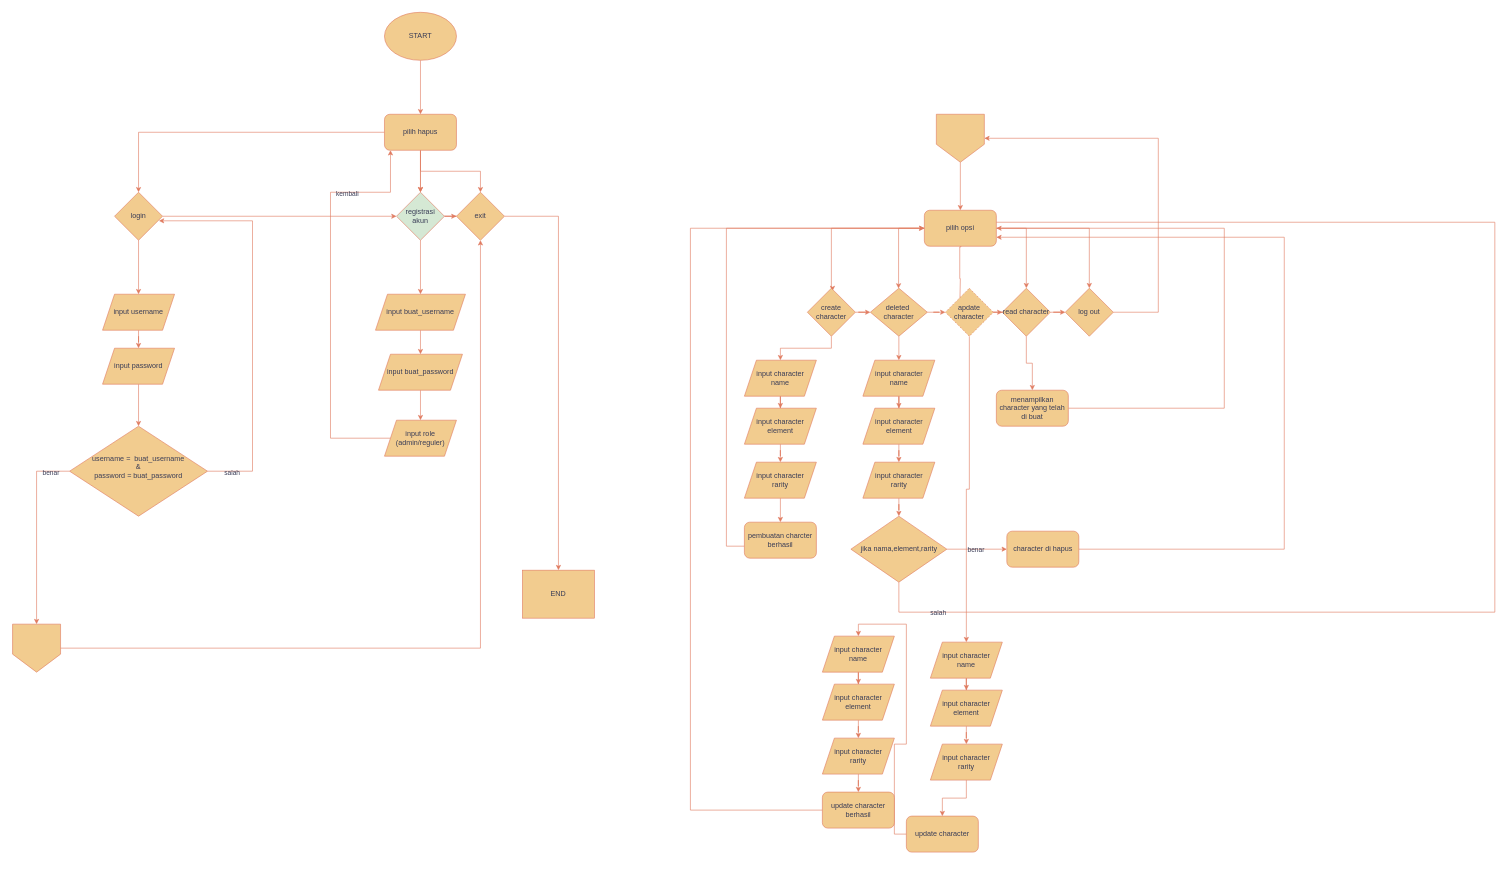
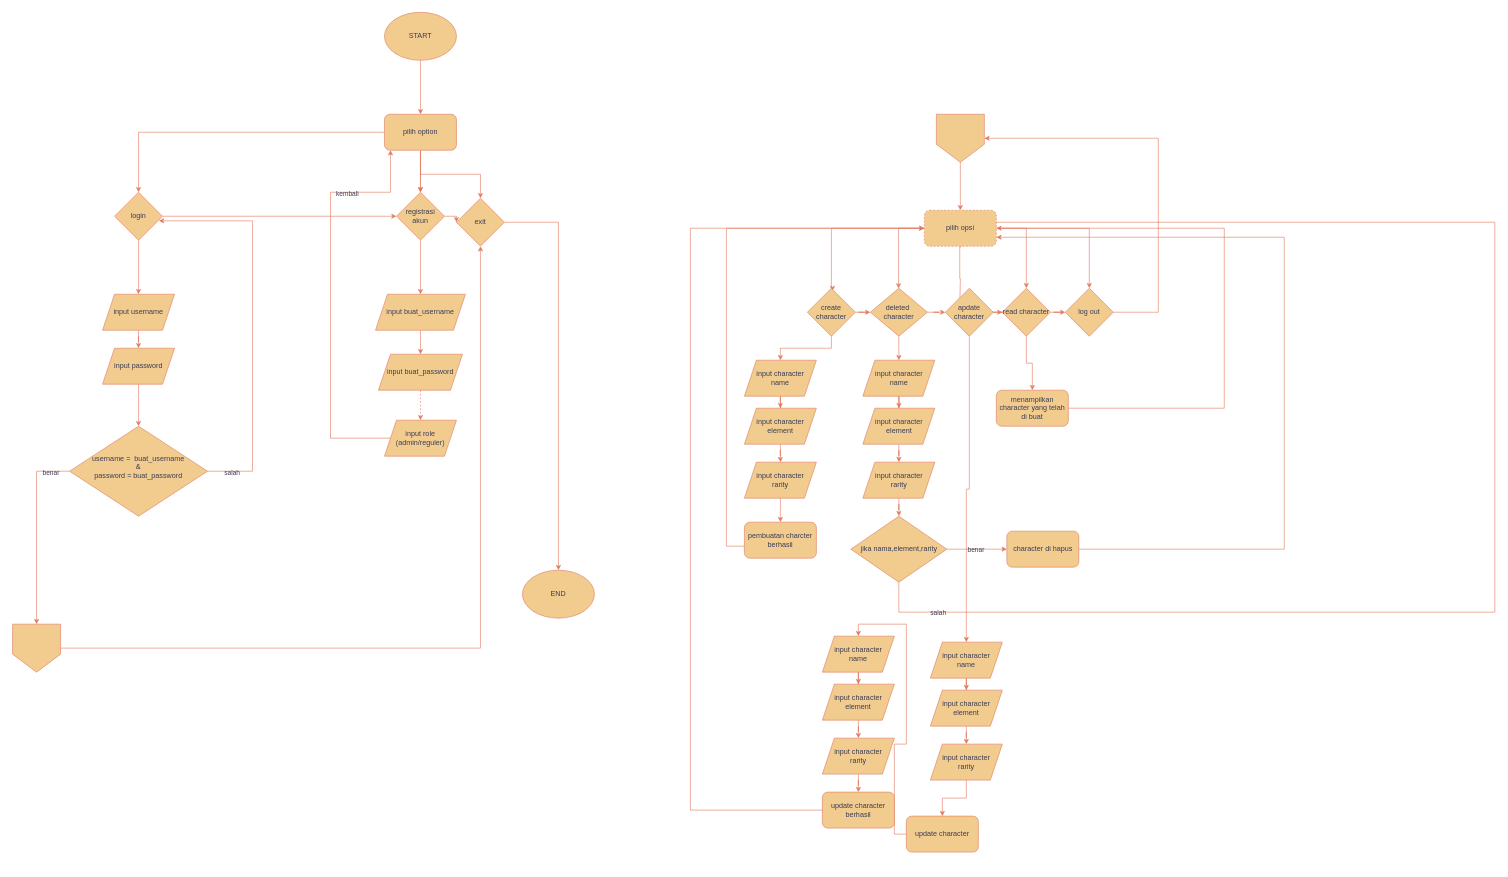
node "pilih hapus": label "pilih hapus" -> "pilih option"
node "registrasi akun": fillcolor #d5e8d4 -> #f2cc8f
node "exit": moved (480, 216) -> (480, 222)
node "pilih opsi": style solid -> dashed
node "apdate character": style dashed -> solid
edge "input buat_password" -> "input role (admin/reguler)": style solid -> dashed
node "END": shape rectangle -> ellipse
